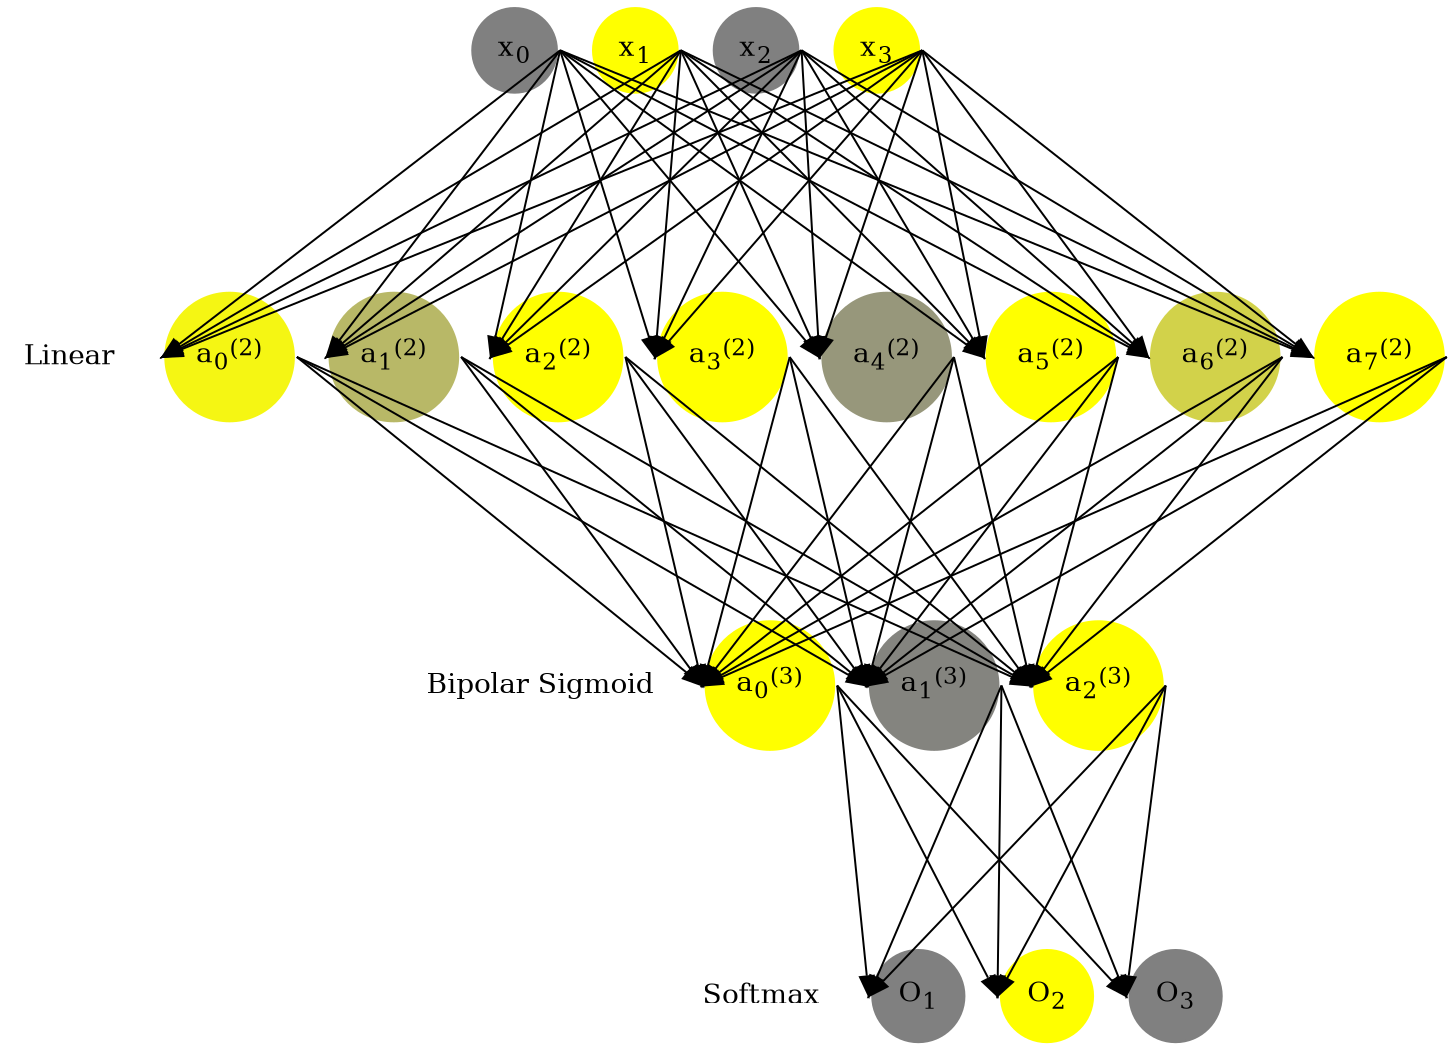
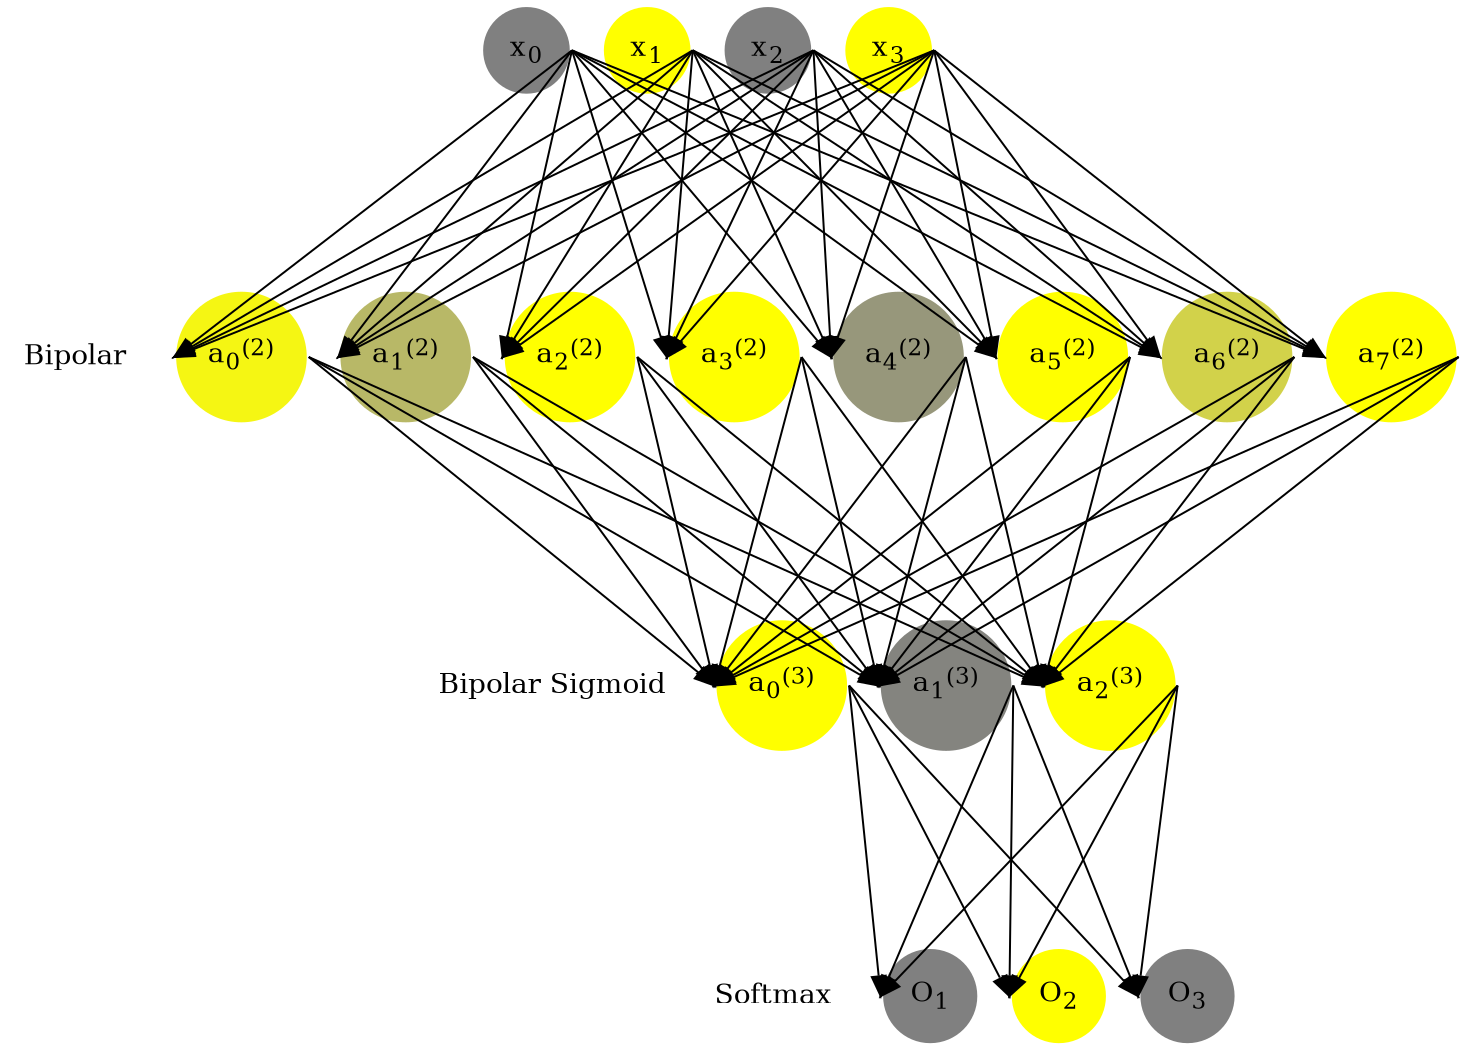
node "Linear": label "Linear" -> "Bipolar"
